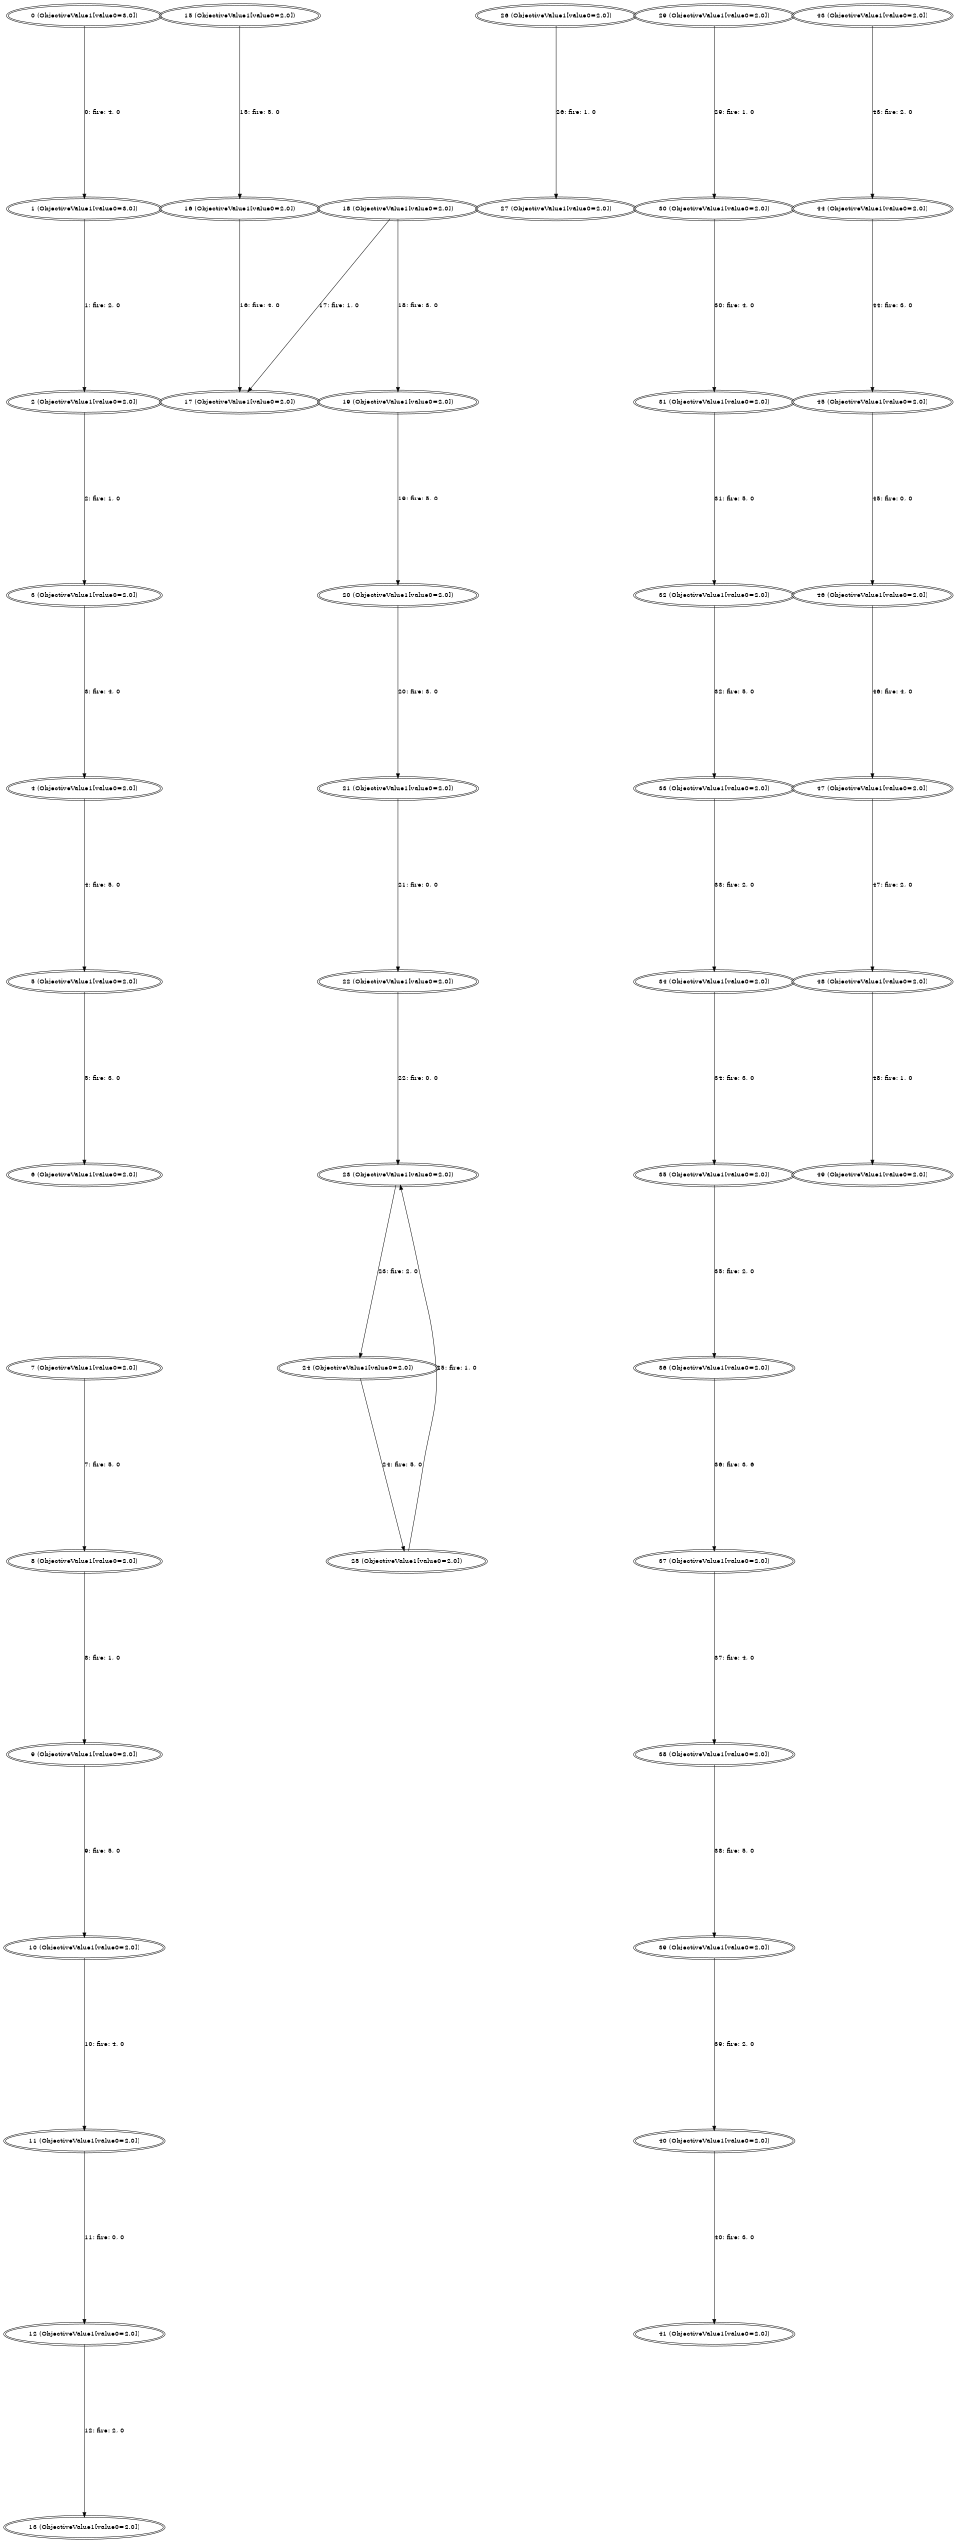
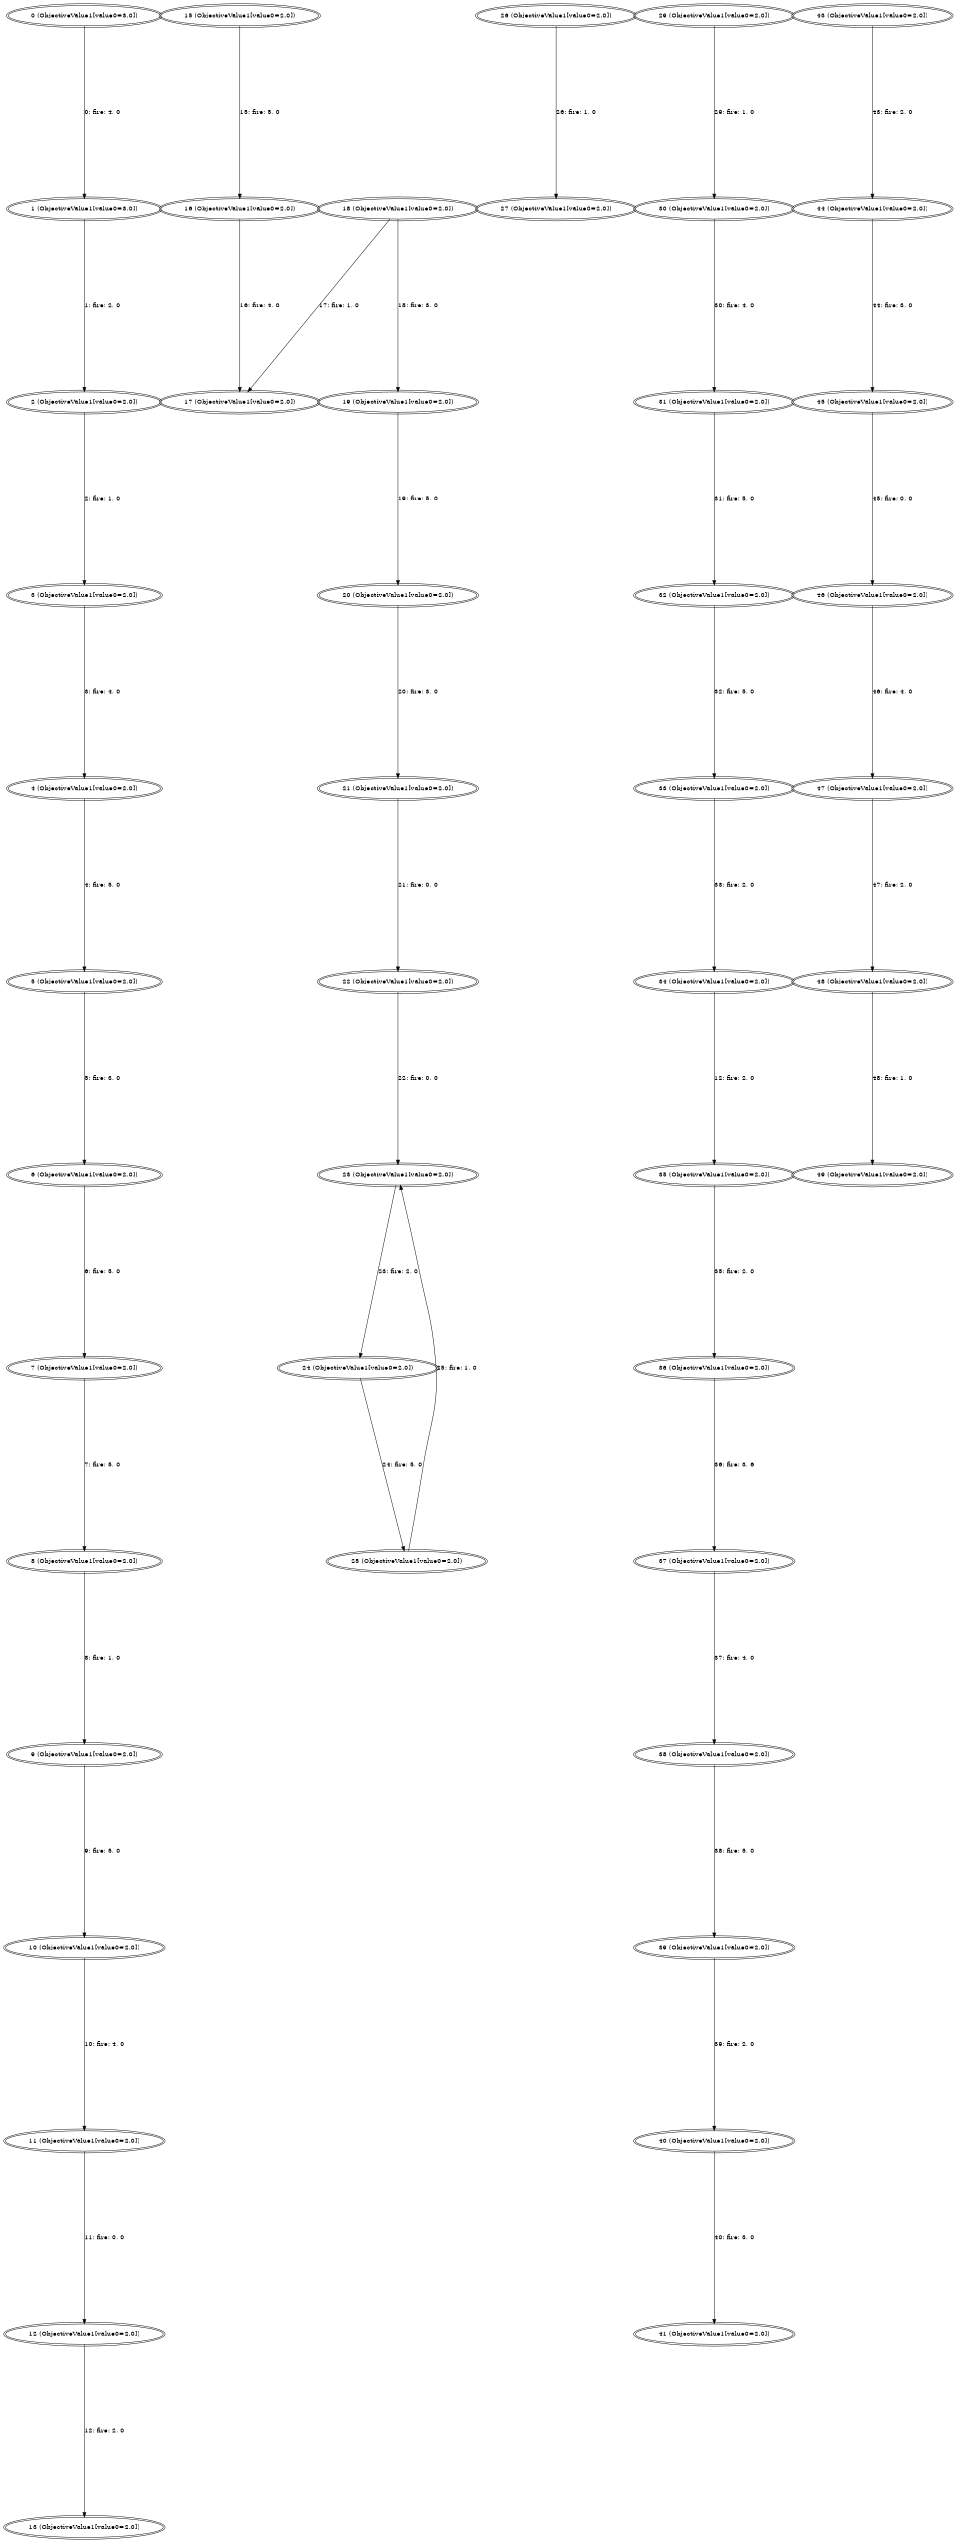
edge "34 (ObjectiveValue1[value0=2.0])" -> "35 (ObjectiveValue1[value0=2.0])": label "34: fire: 3, 0" -> "12: fire: 2, 0"
edge "6 (ObjectiveValue1[value0=2.0])" -> "7 (ObjectiveValue1[value0=2.0])": added, label "6: fire: 5, 0"
